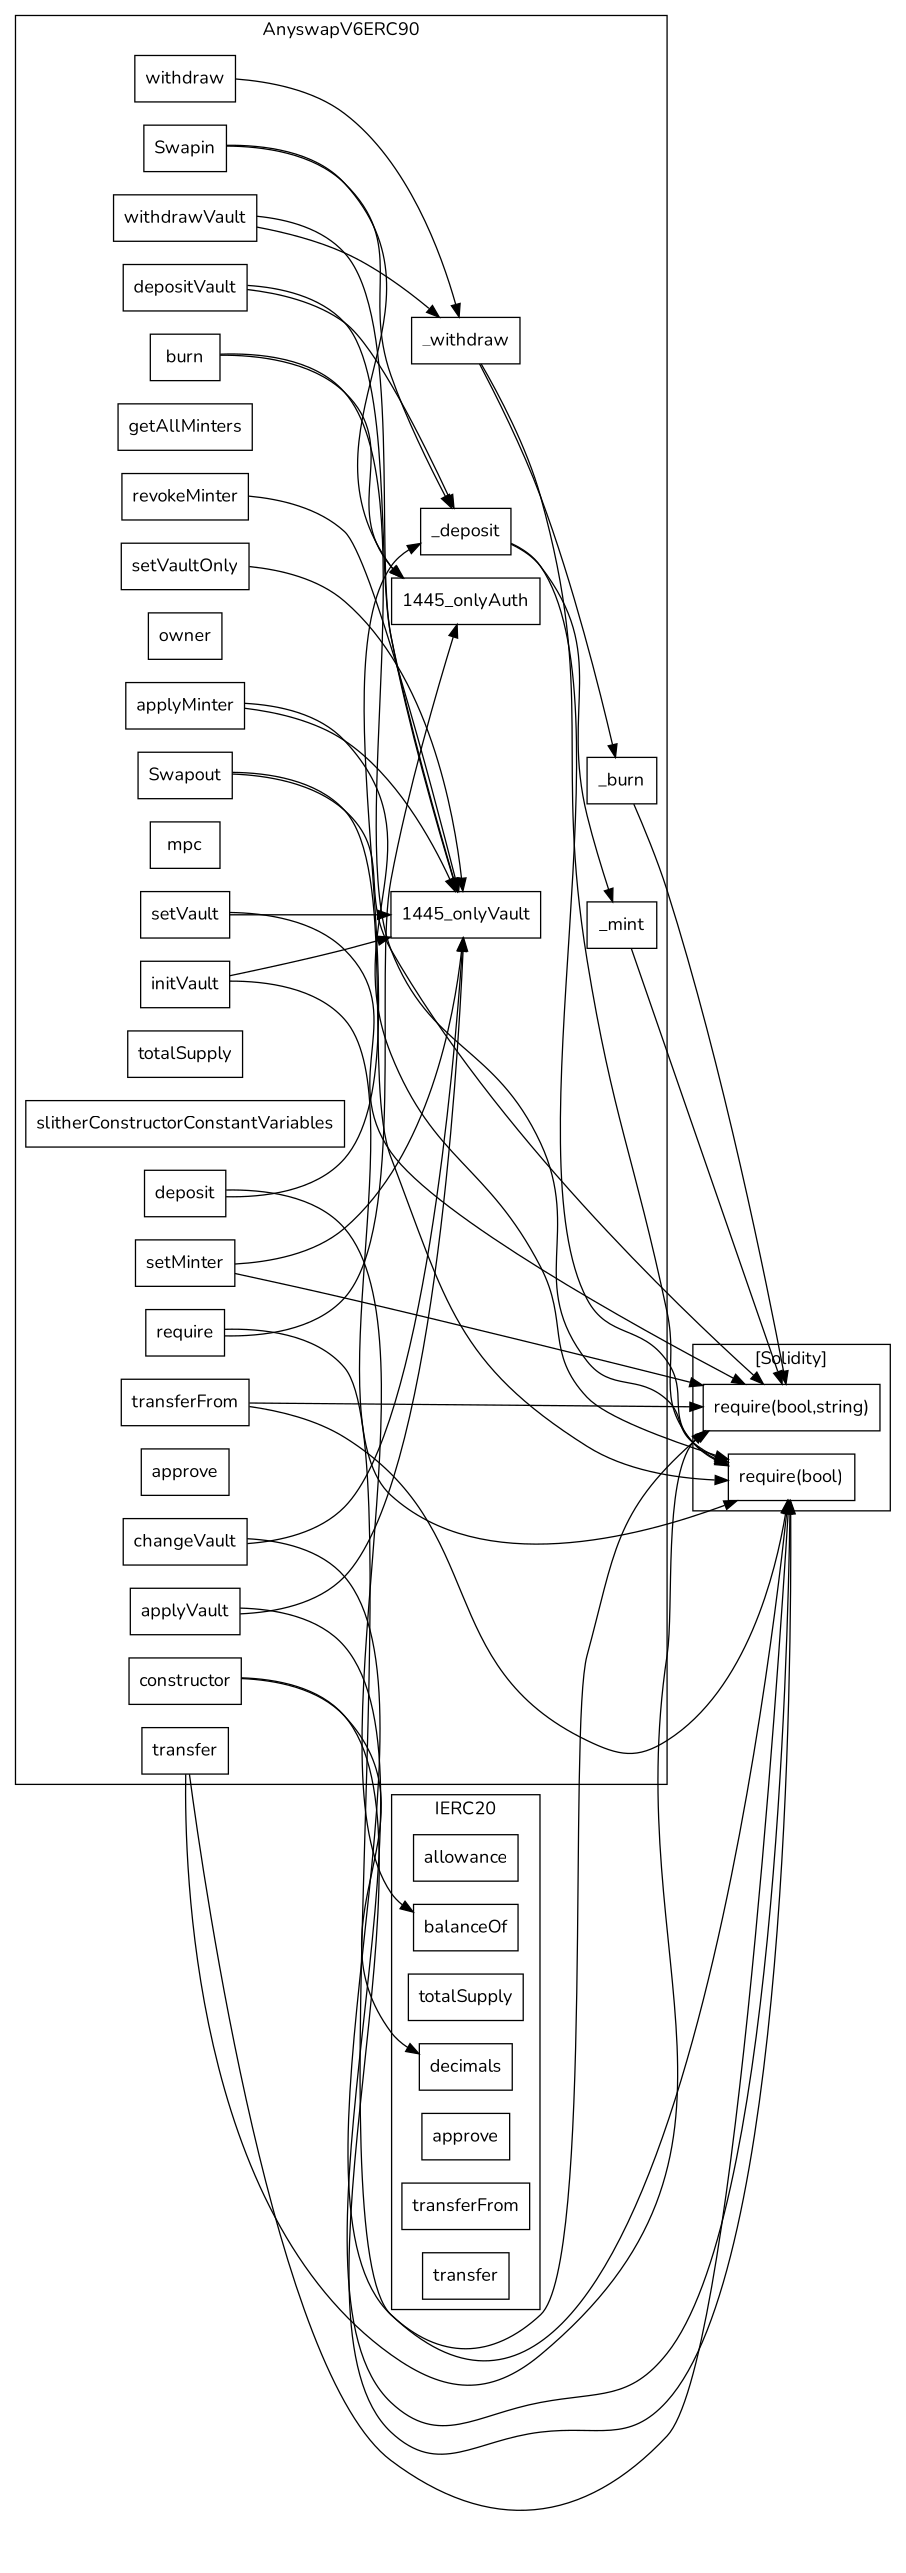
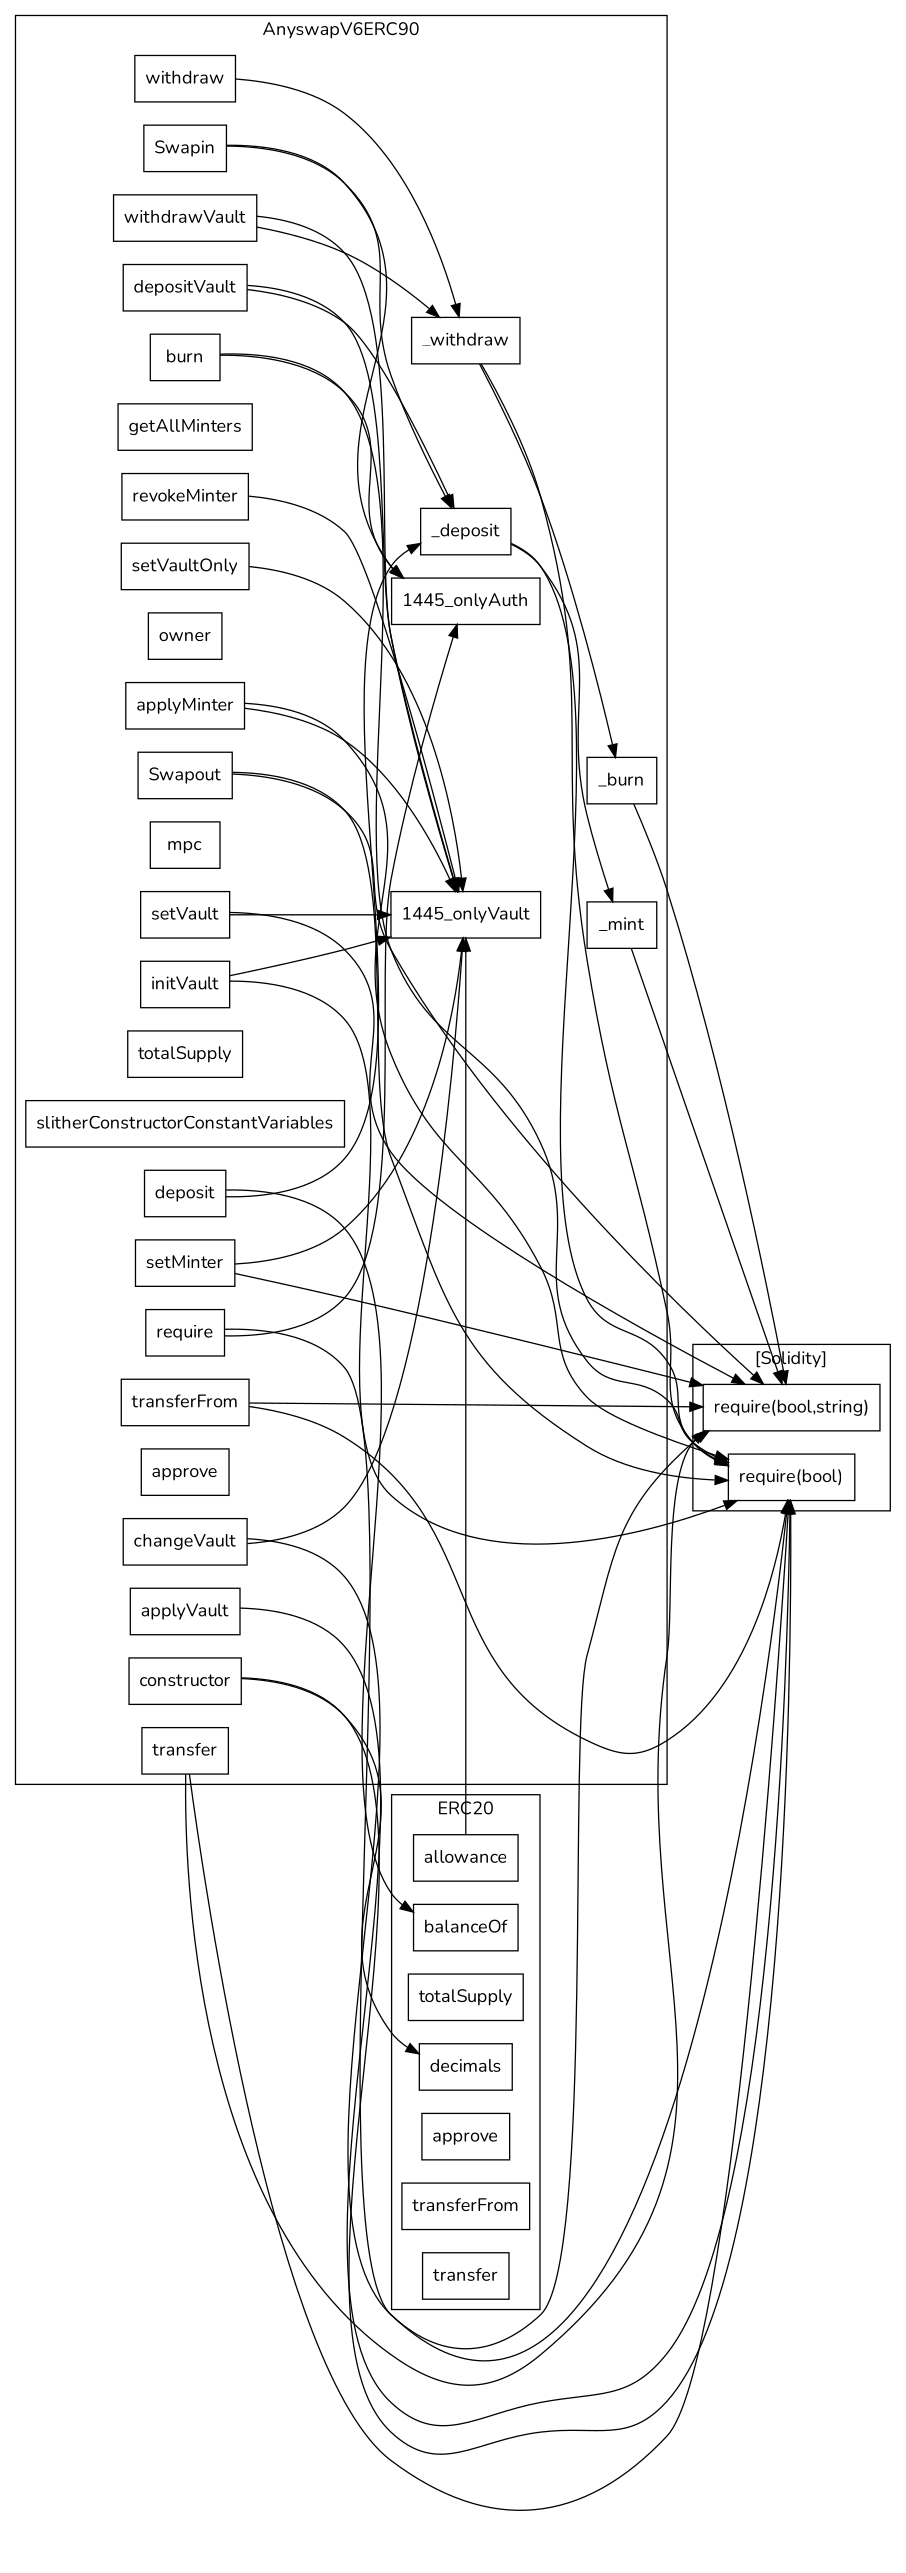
edge "applyVault" -> "1445_onlyVault": now "allowance" -> "1445_onlyVault"
cluster "IERC20": label "IERC20" -> "ERC20"
